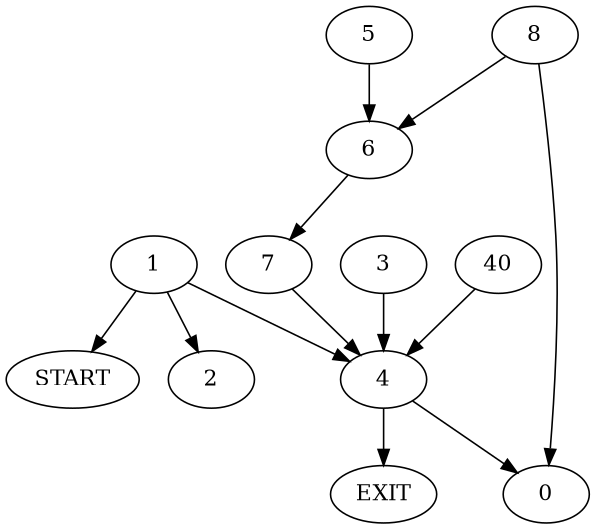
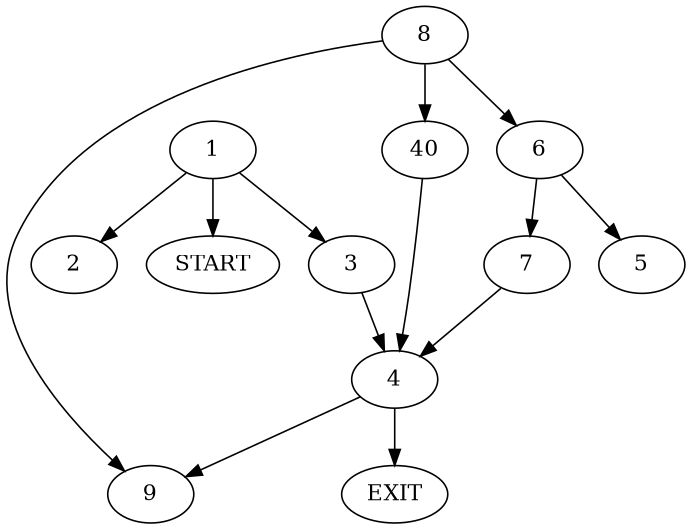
edge "5" -> "6": reversed
edge "8" -> "40": added
edge "1" -> "4": now "1" -> "3"
node "0": label "0" -> "9"
